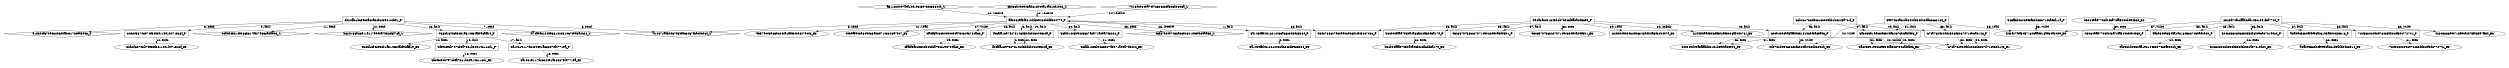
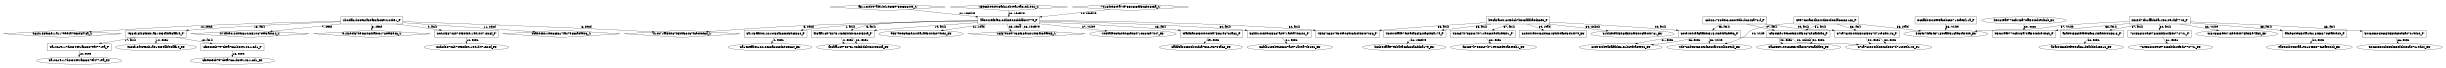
edge "'b96a2ac401345d6b7b5c3fdaba0d56e5_P'" -> "'d3c657b7583c27b7149083d90a2ee5b1_F3'": now "'d3c657b7583c27b7149083d90a2ee5b1_P'" -> "'d3c657b7583c27b7149083d90a2ee5b1_F3'"
edge "'b3cb40faa97e3ba4a88f82ca6dd3a17e_P'" -> "'b3cb40faa97e3ba4a48f82ca6dd3a17e_F3'": label "36: exec" -> "26: receive"
